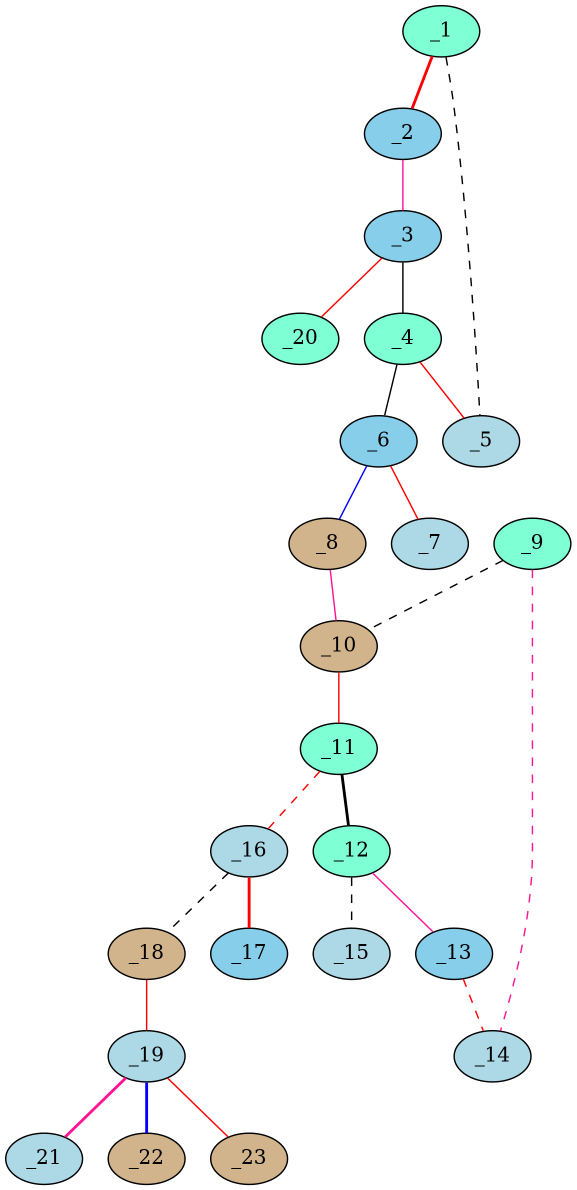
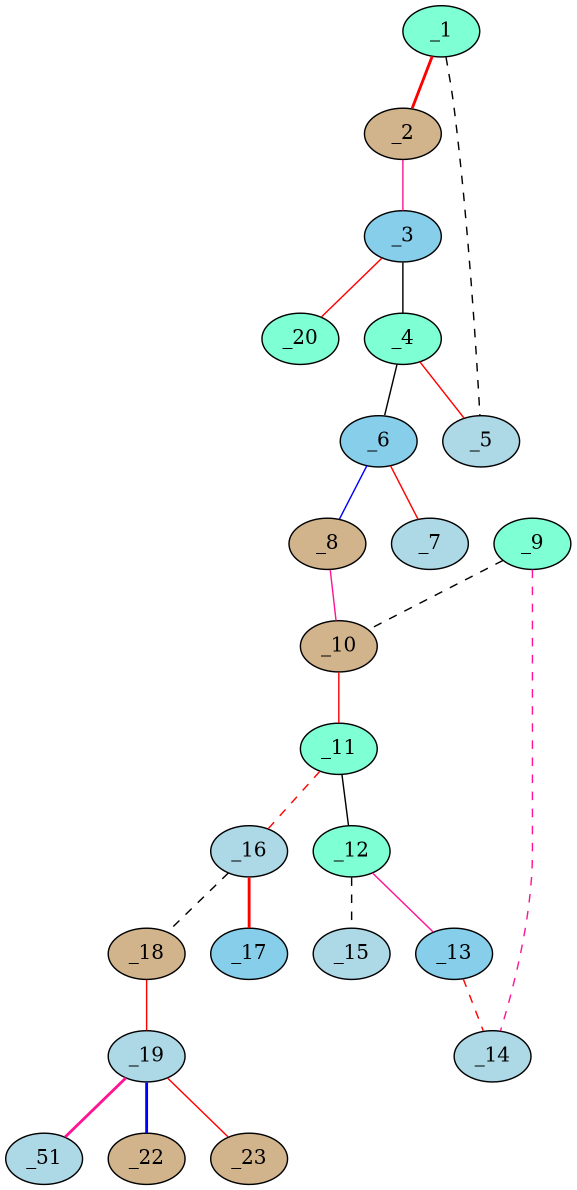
node "_2": fillcolor skyblue -> tan
edge "_11" -- "_12": style bold -> solid
node "_21": label "_21" -> "_51"
